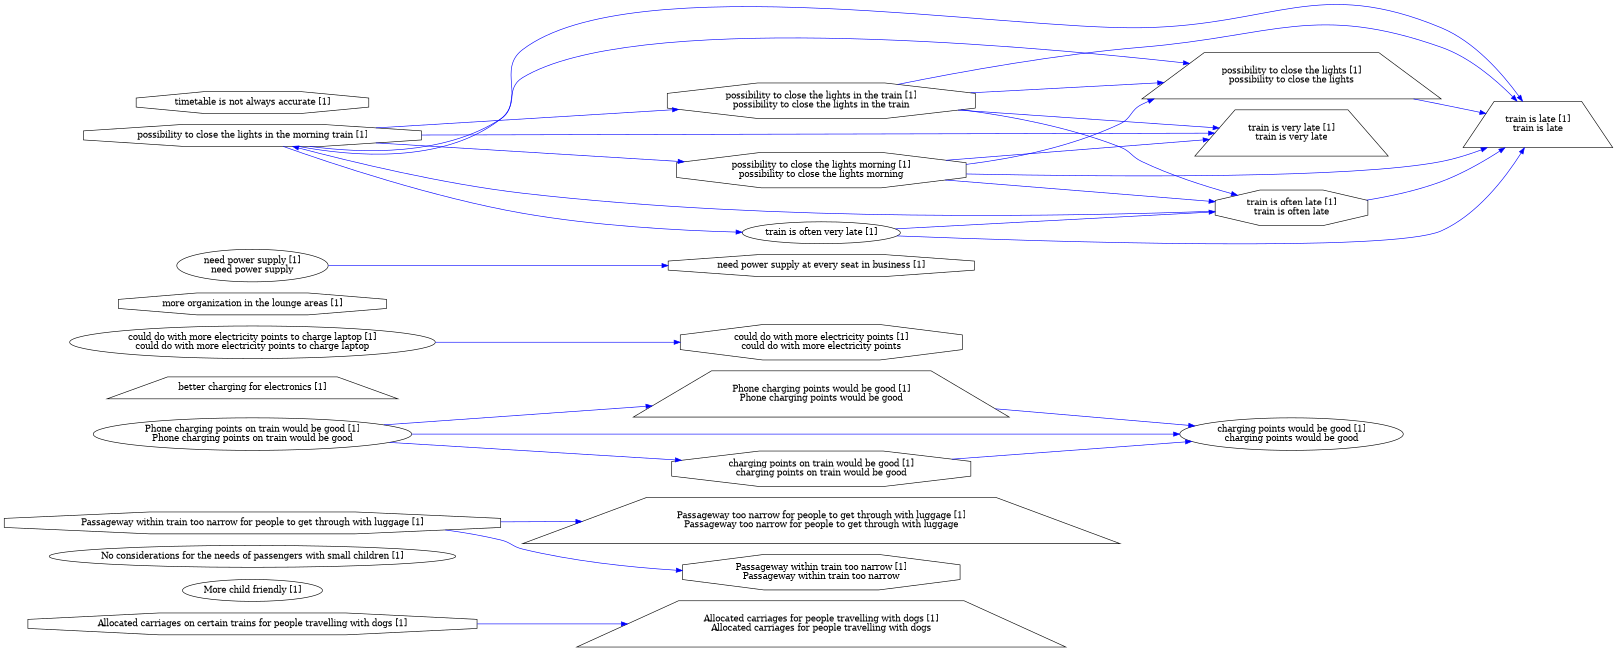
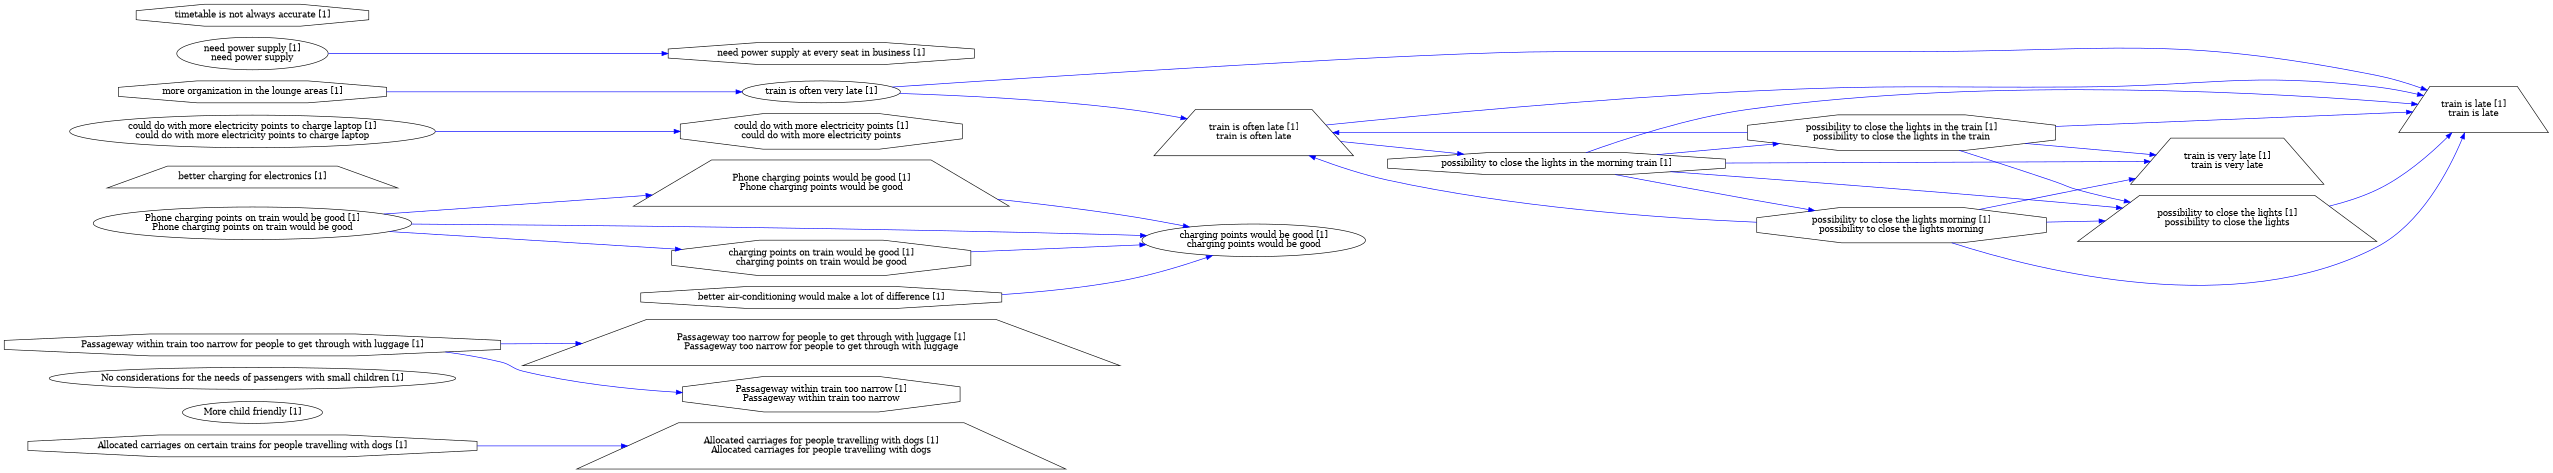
node "train is often late [1] train is often late": shape octagon -> trapezium
edge "possibility to close the lights in the morning train [1]" -> "train is often very late [1]": now "more organization in the lounge areas [1]" -> "train is often very late [1]"
node "better air-conditioning would make a lot of difference [1]": added
